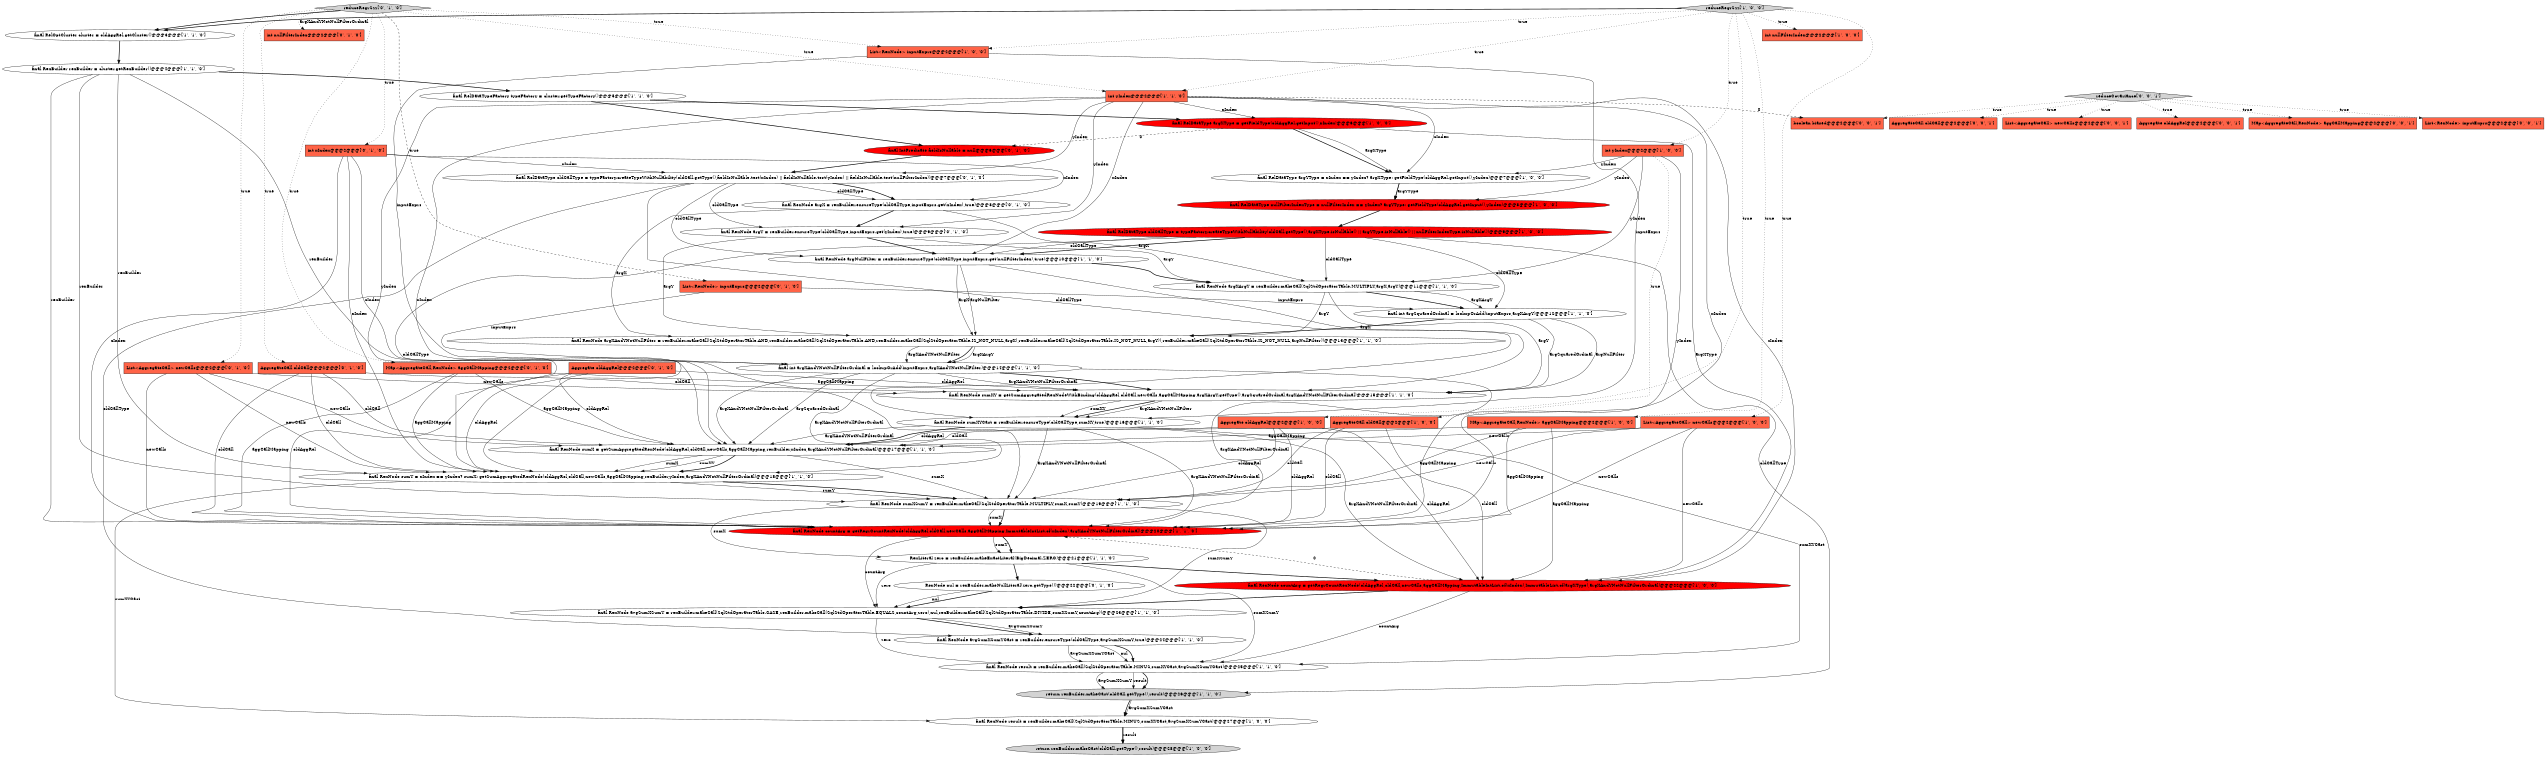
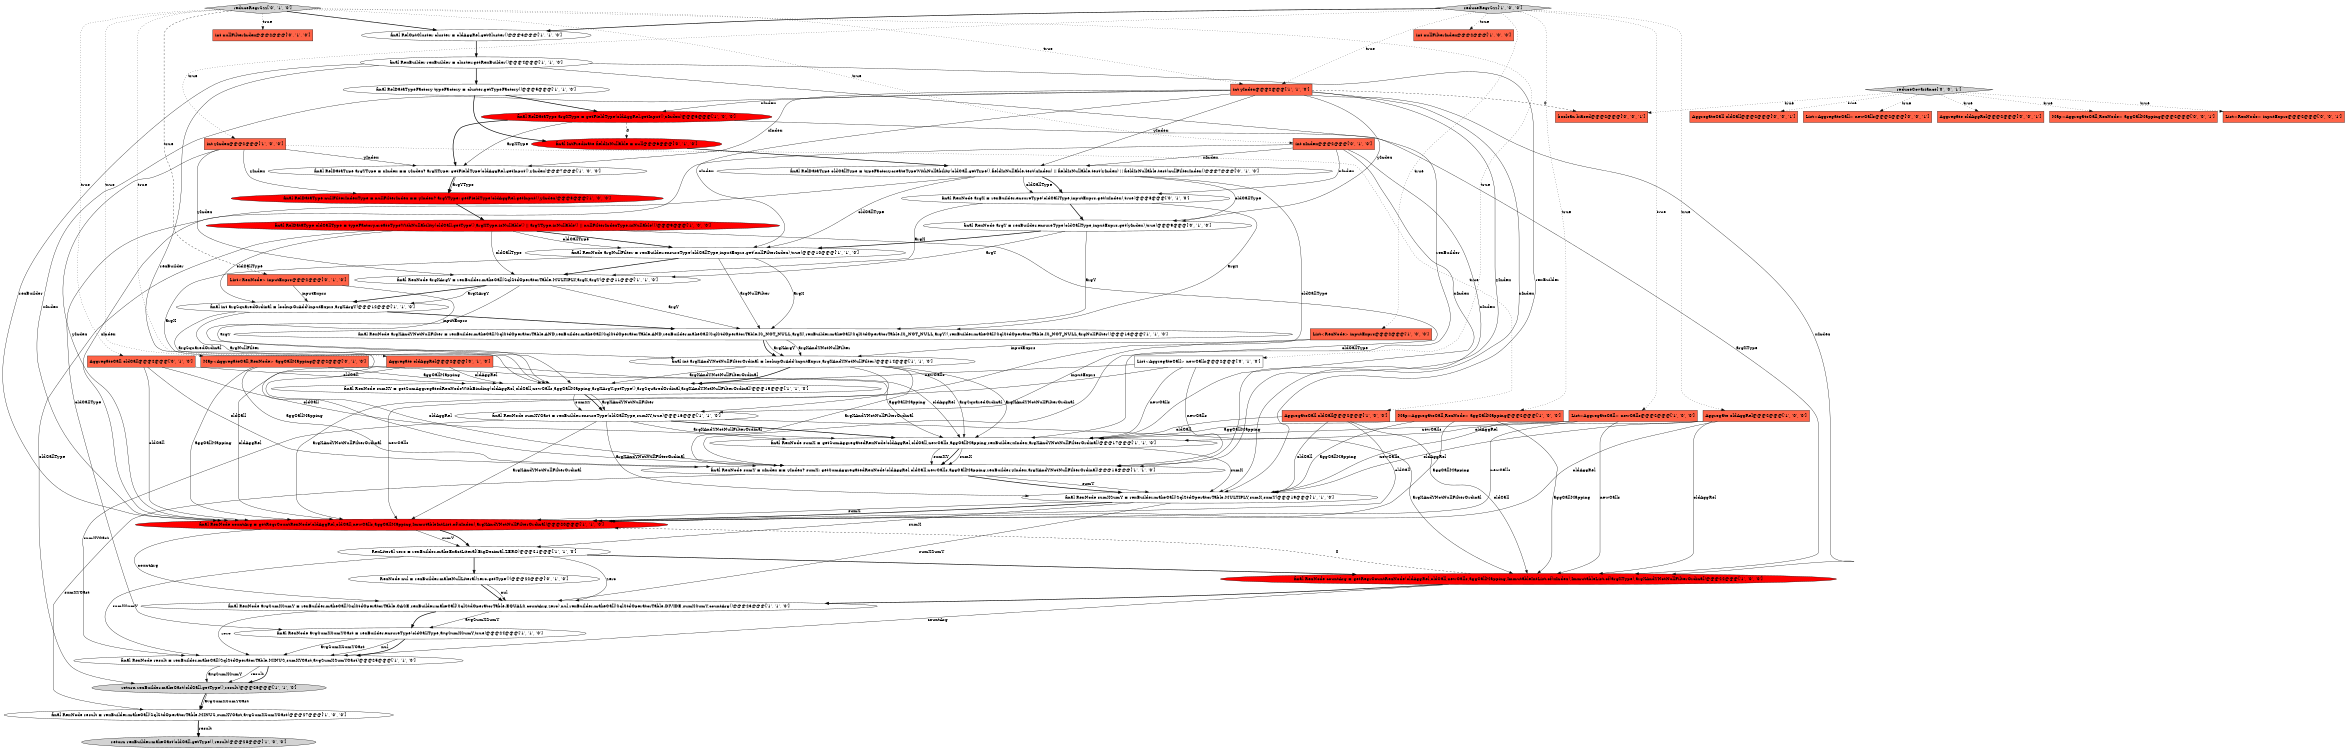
edge "reduceRegrSzz['0', '1', '0']" -> "int nullFilterIndex@@@2@@@['0', '1', '0']": label "argXAndYNotNullFilterOrdinal" -> "true"
edge "reduceRegrSzz['0', '1', '0']" -> "List<RexNode> inputExprs@@@2@@@['1', '0', '0']": now "reduceRegrSzz['0', '1', '0']" -> "Aggregate oldAggRel@@@2@@@['0', '1', '0']"
node "List<AggregateCall> newCalls@@@2@@@['0', '1', '0']": fillcolor tomato -> white
